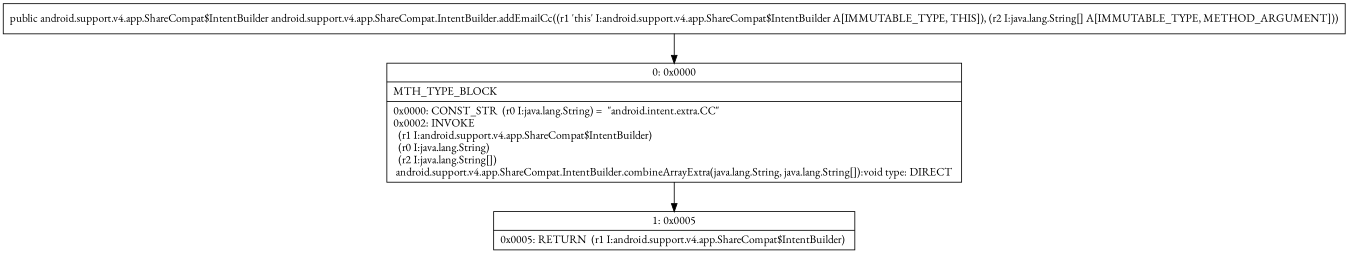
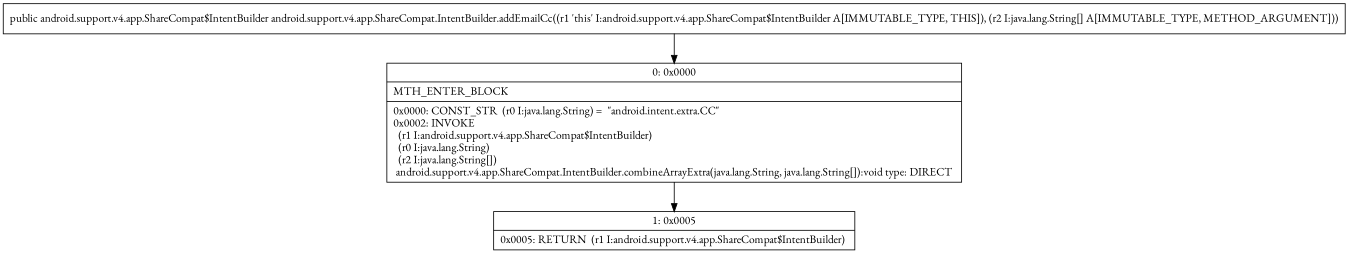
node "0: 0x0000": text "MTH_TYPE_BLOCK" -> "MTH_ENTER_BLOCK"
